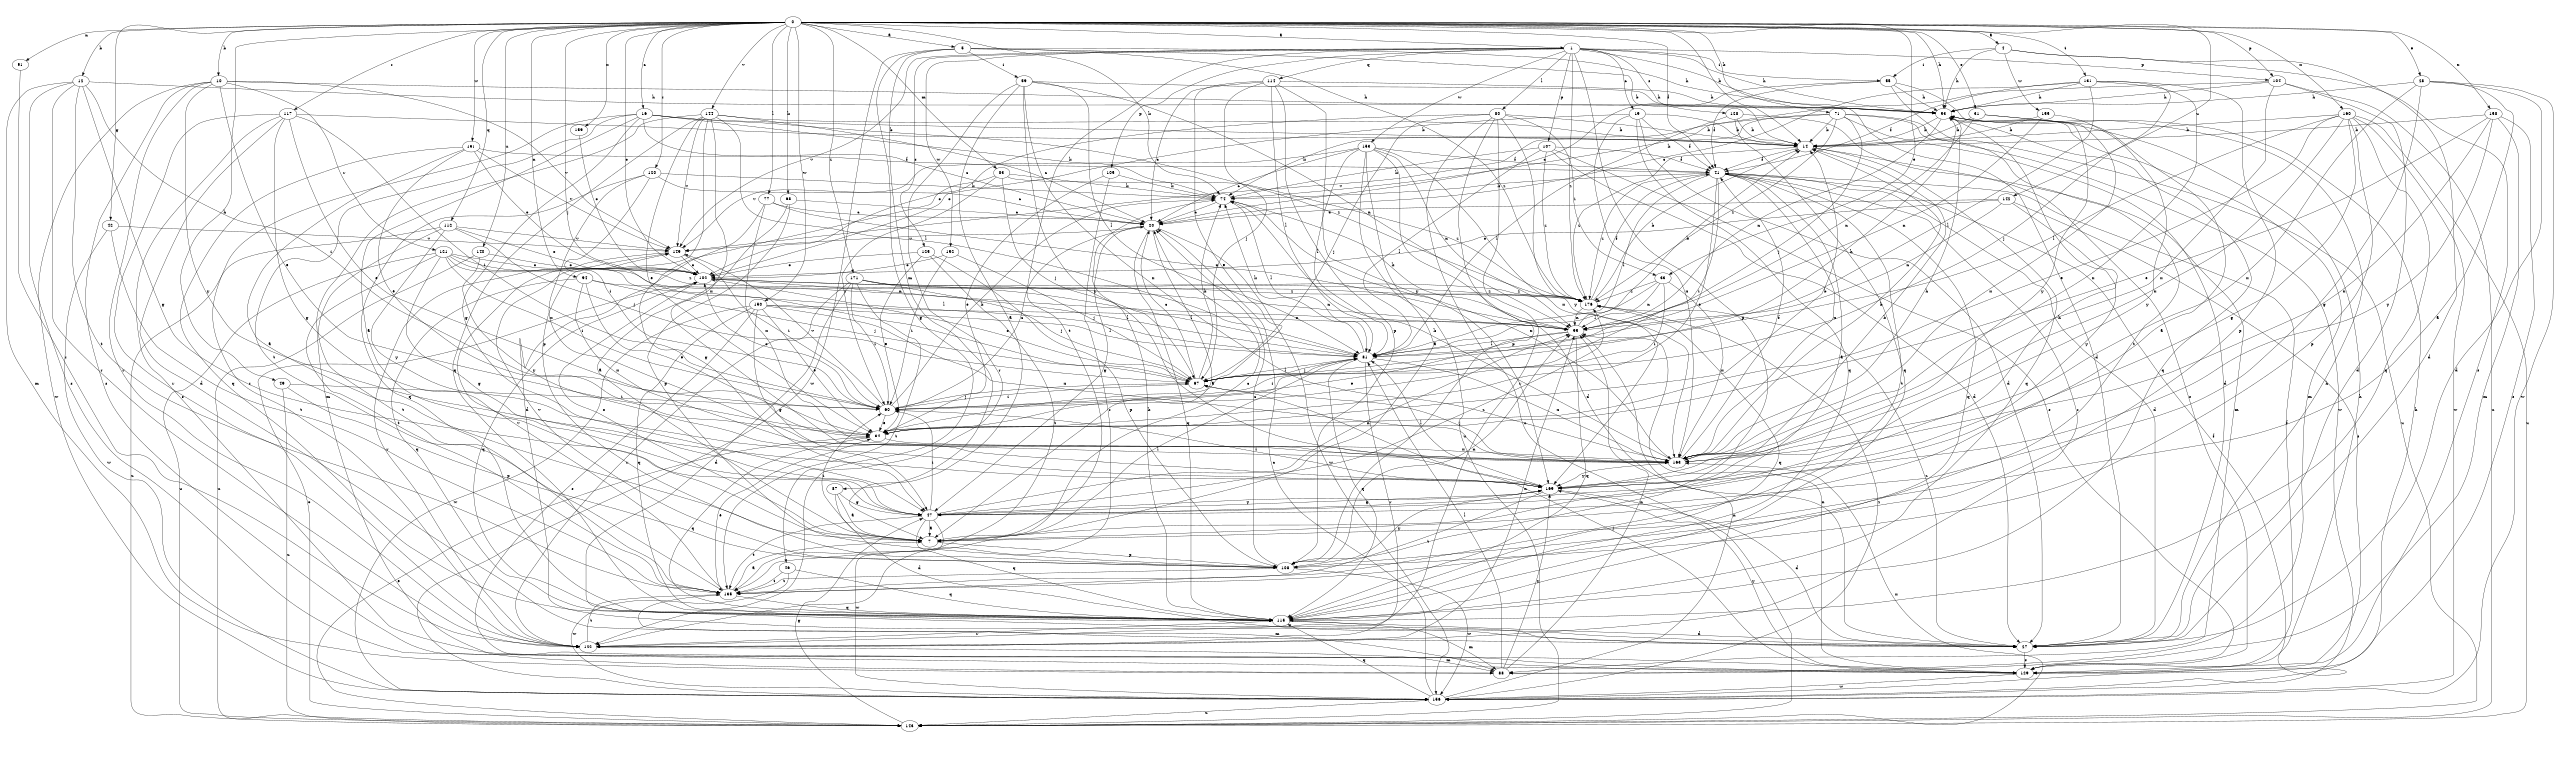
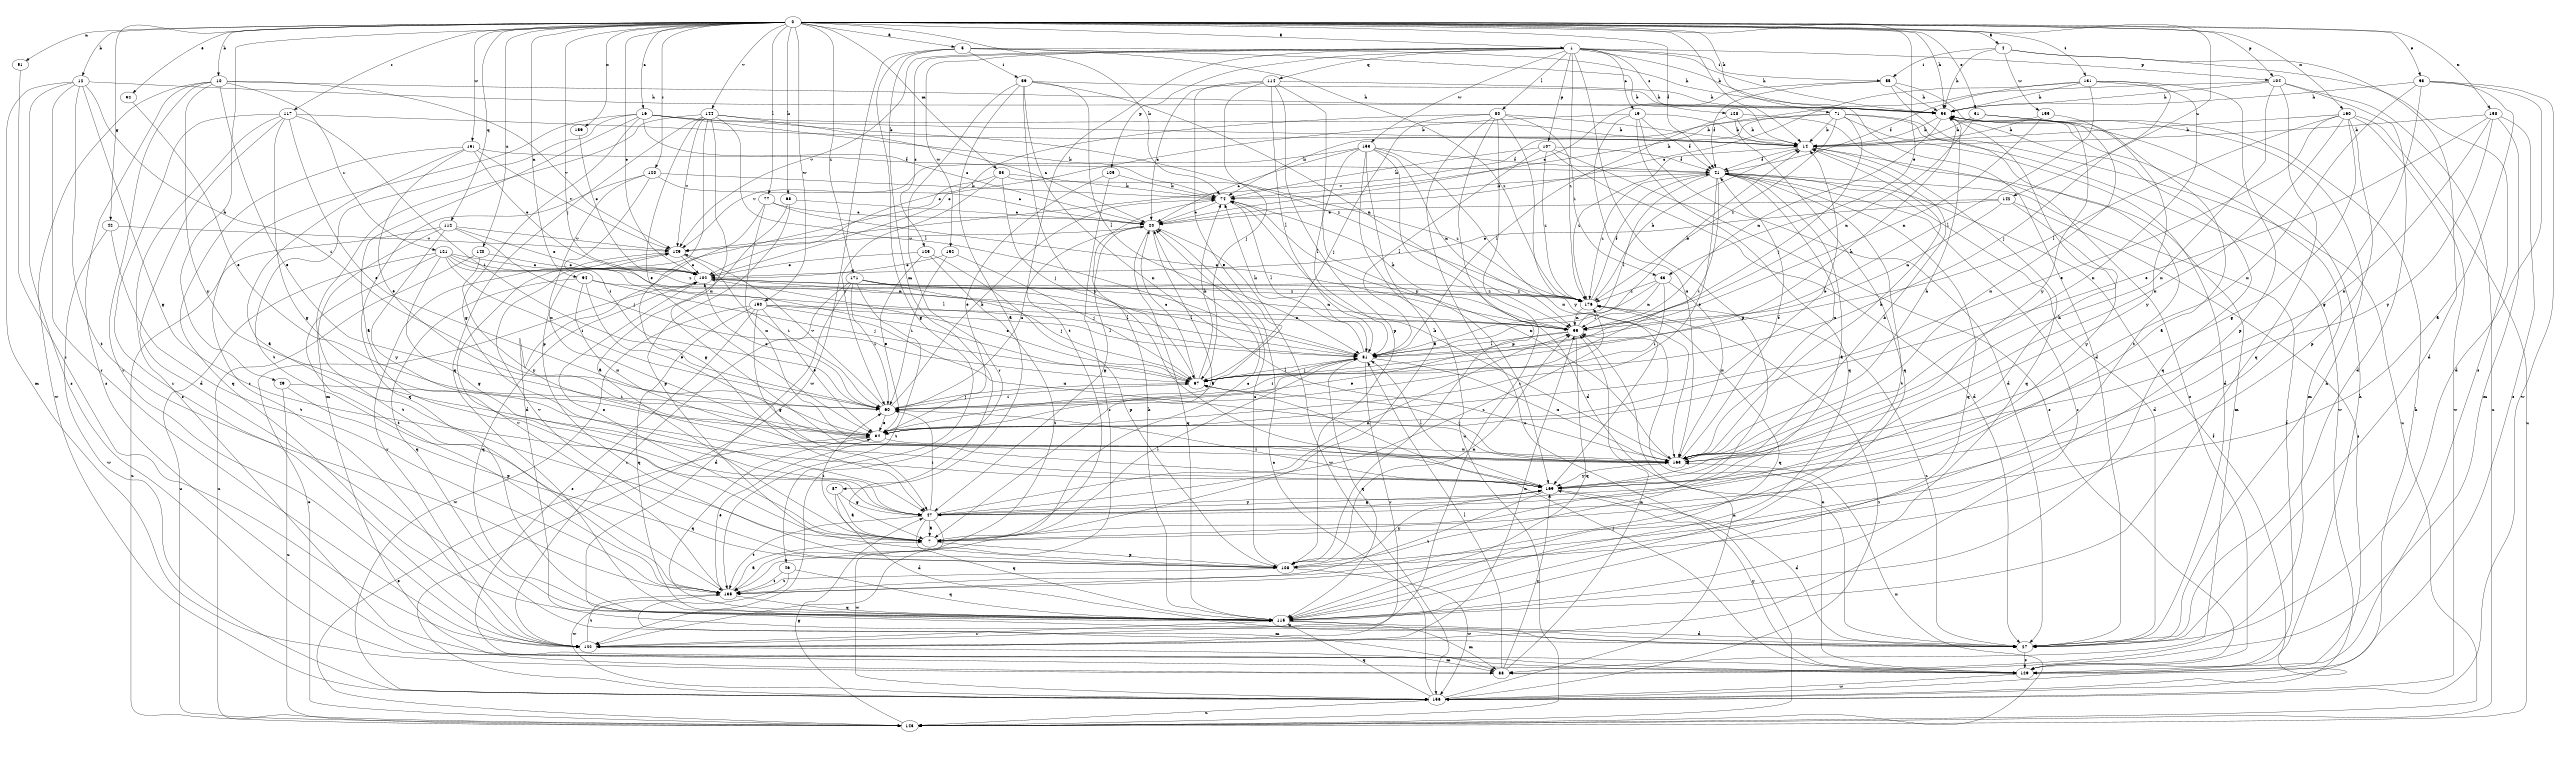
node "28": label "28" -> "98"
node "32": added
edge "160" -> "115": now "104" -> "115"
